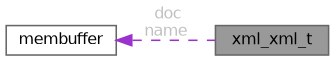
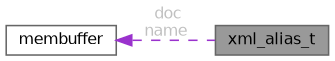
node "xml_xml_t": label "xml_xml_t" -> "xml_alias_t"
